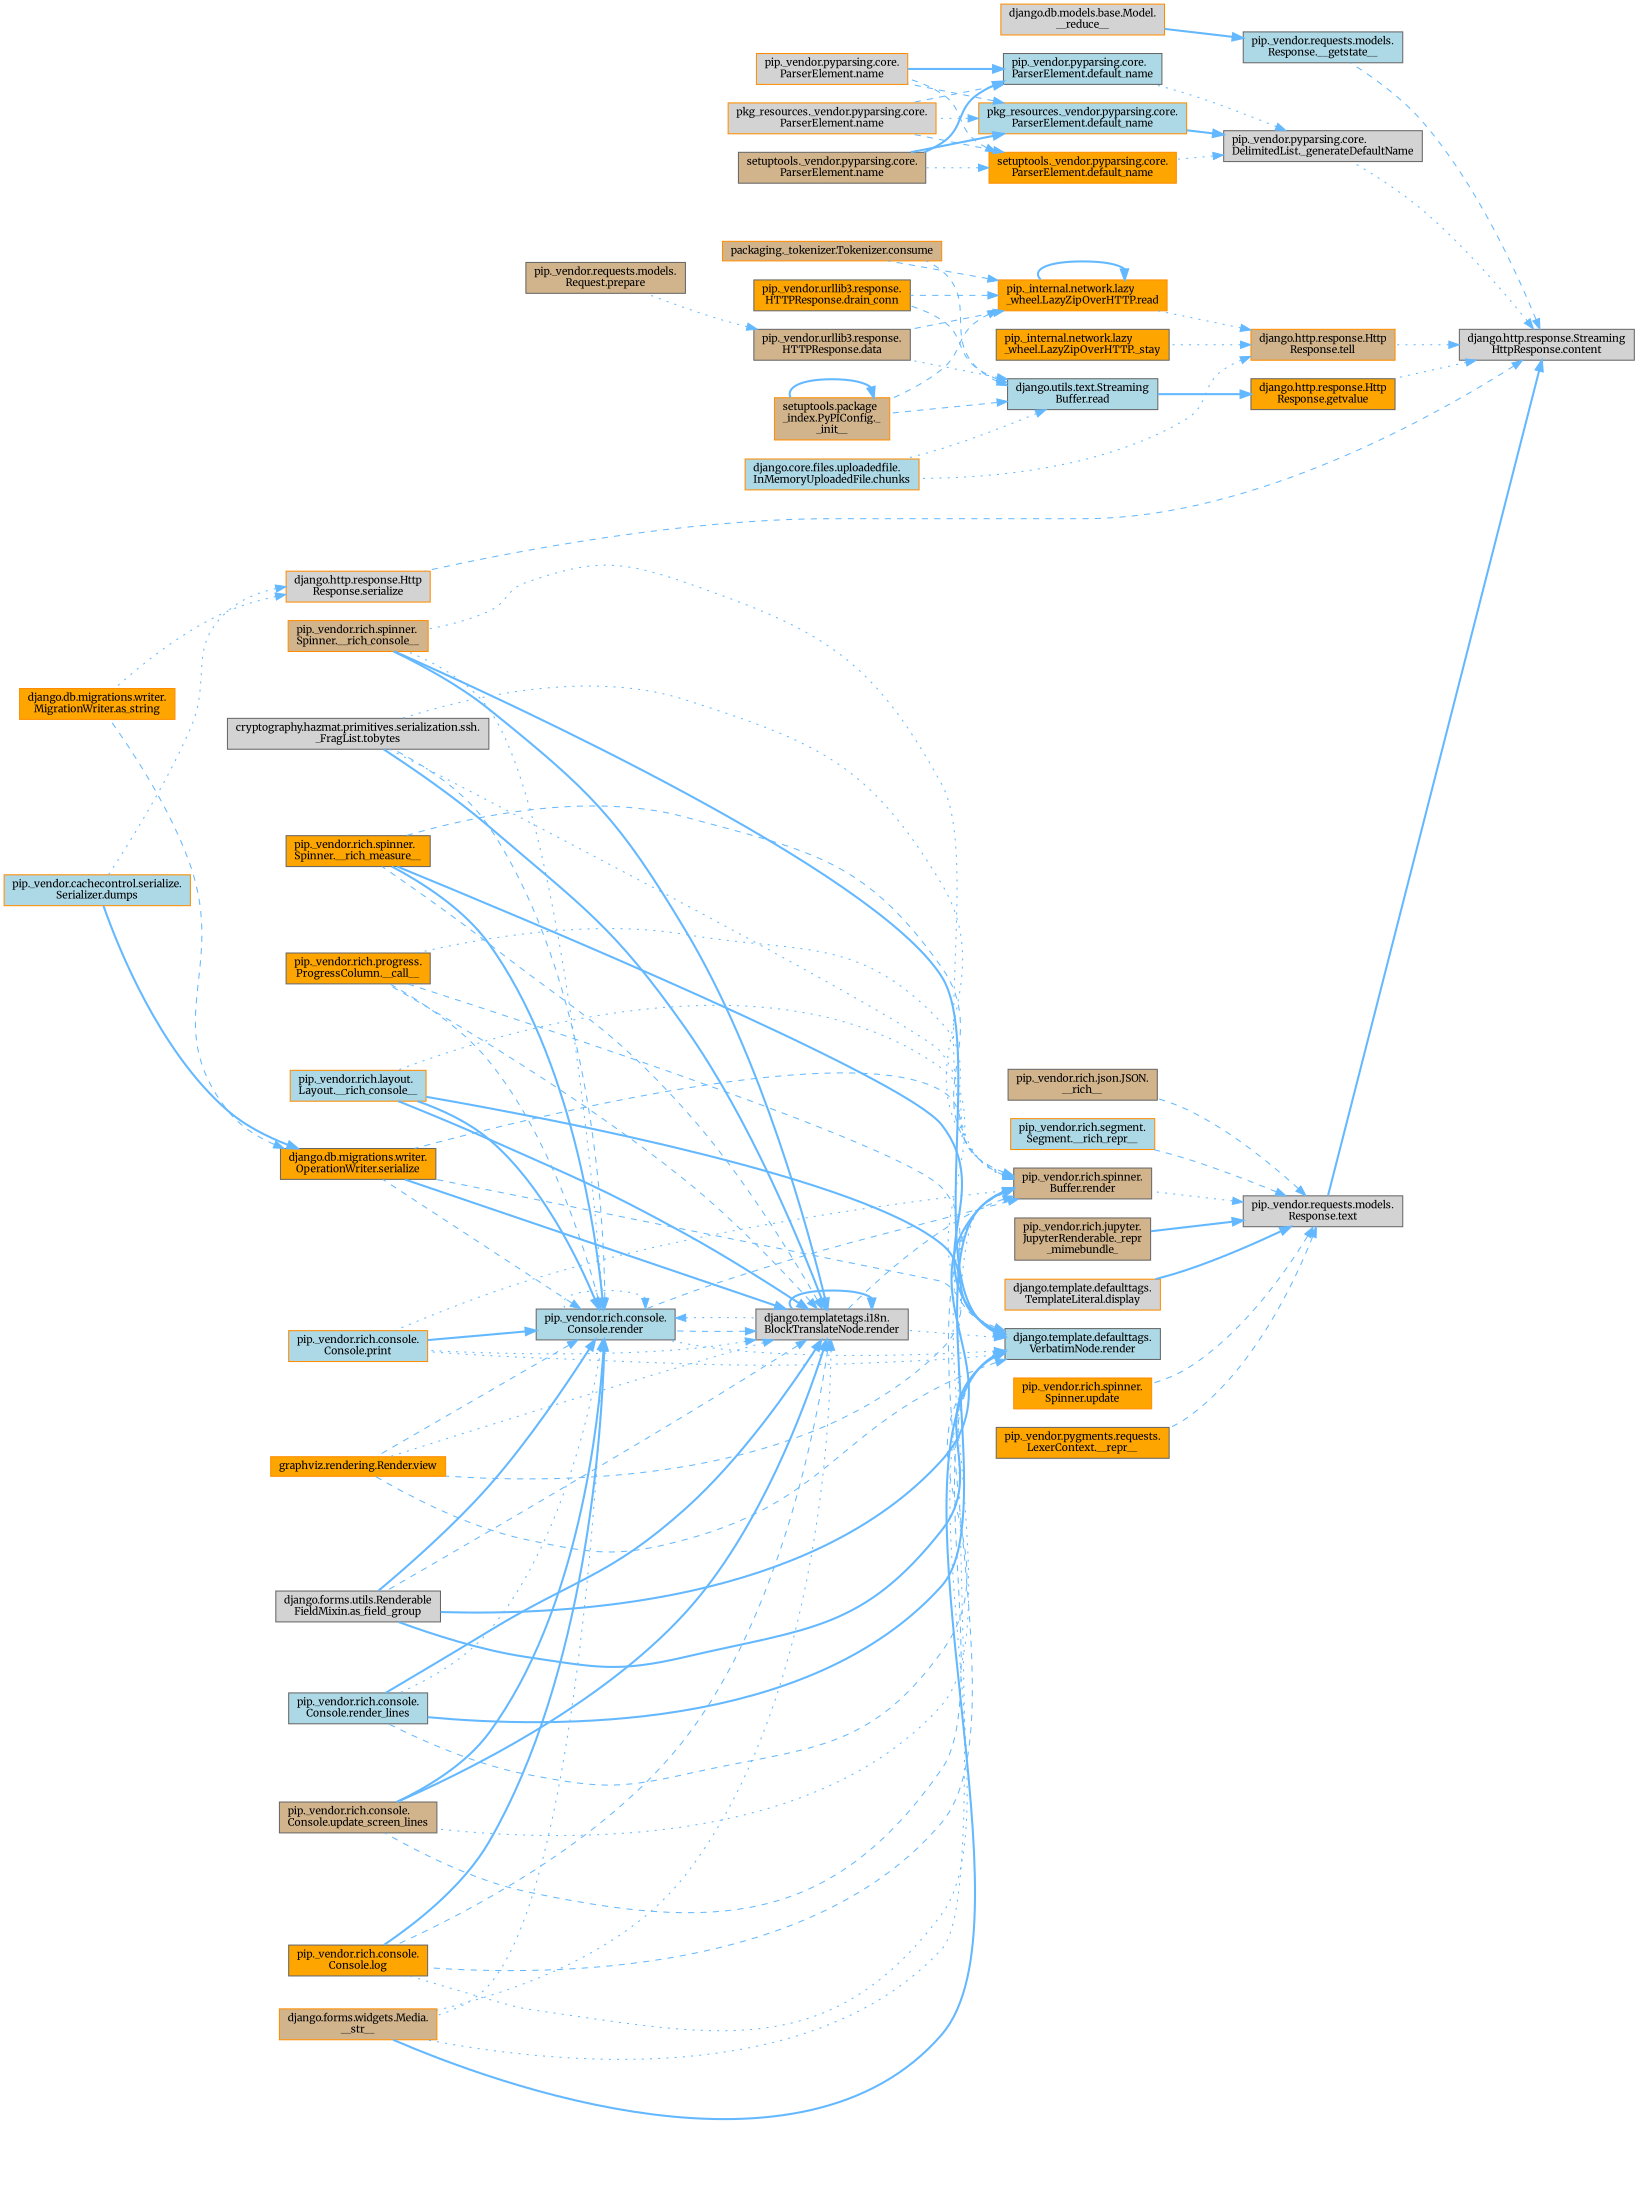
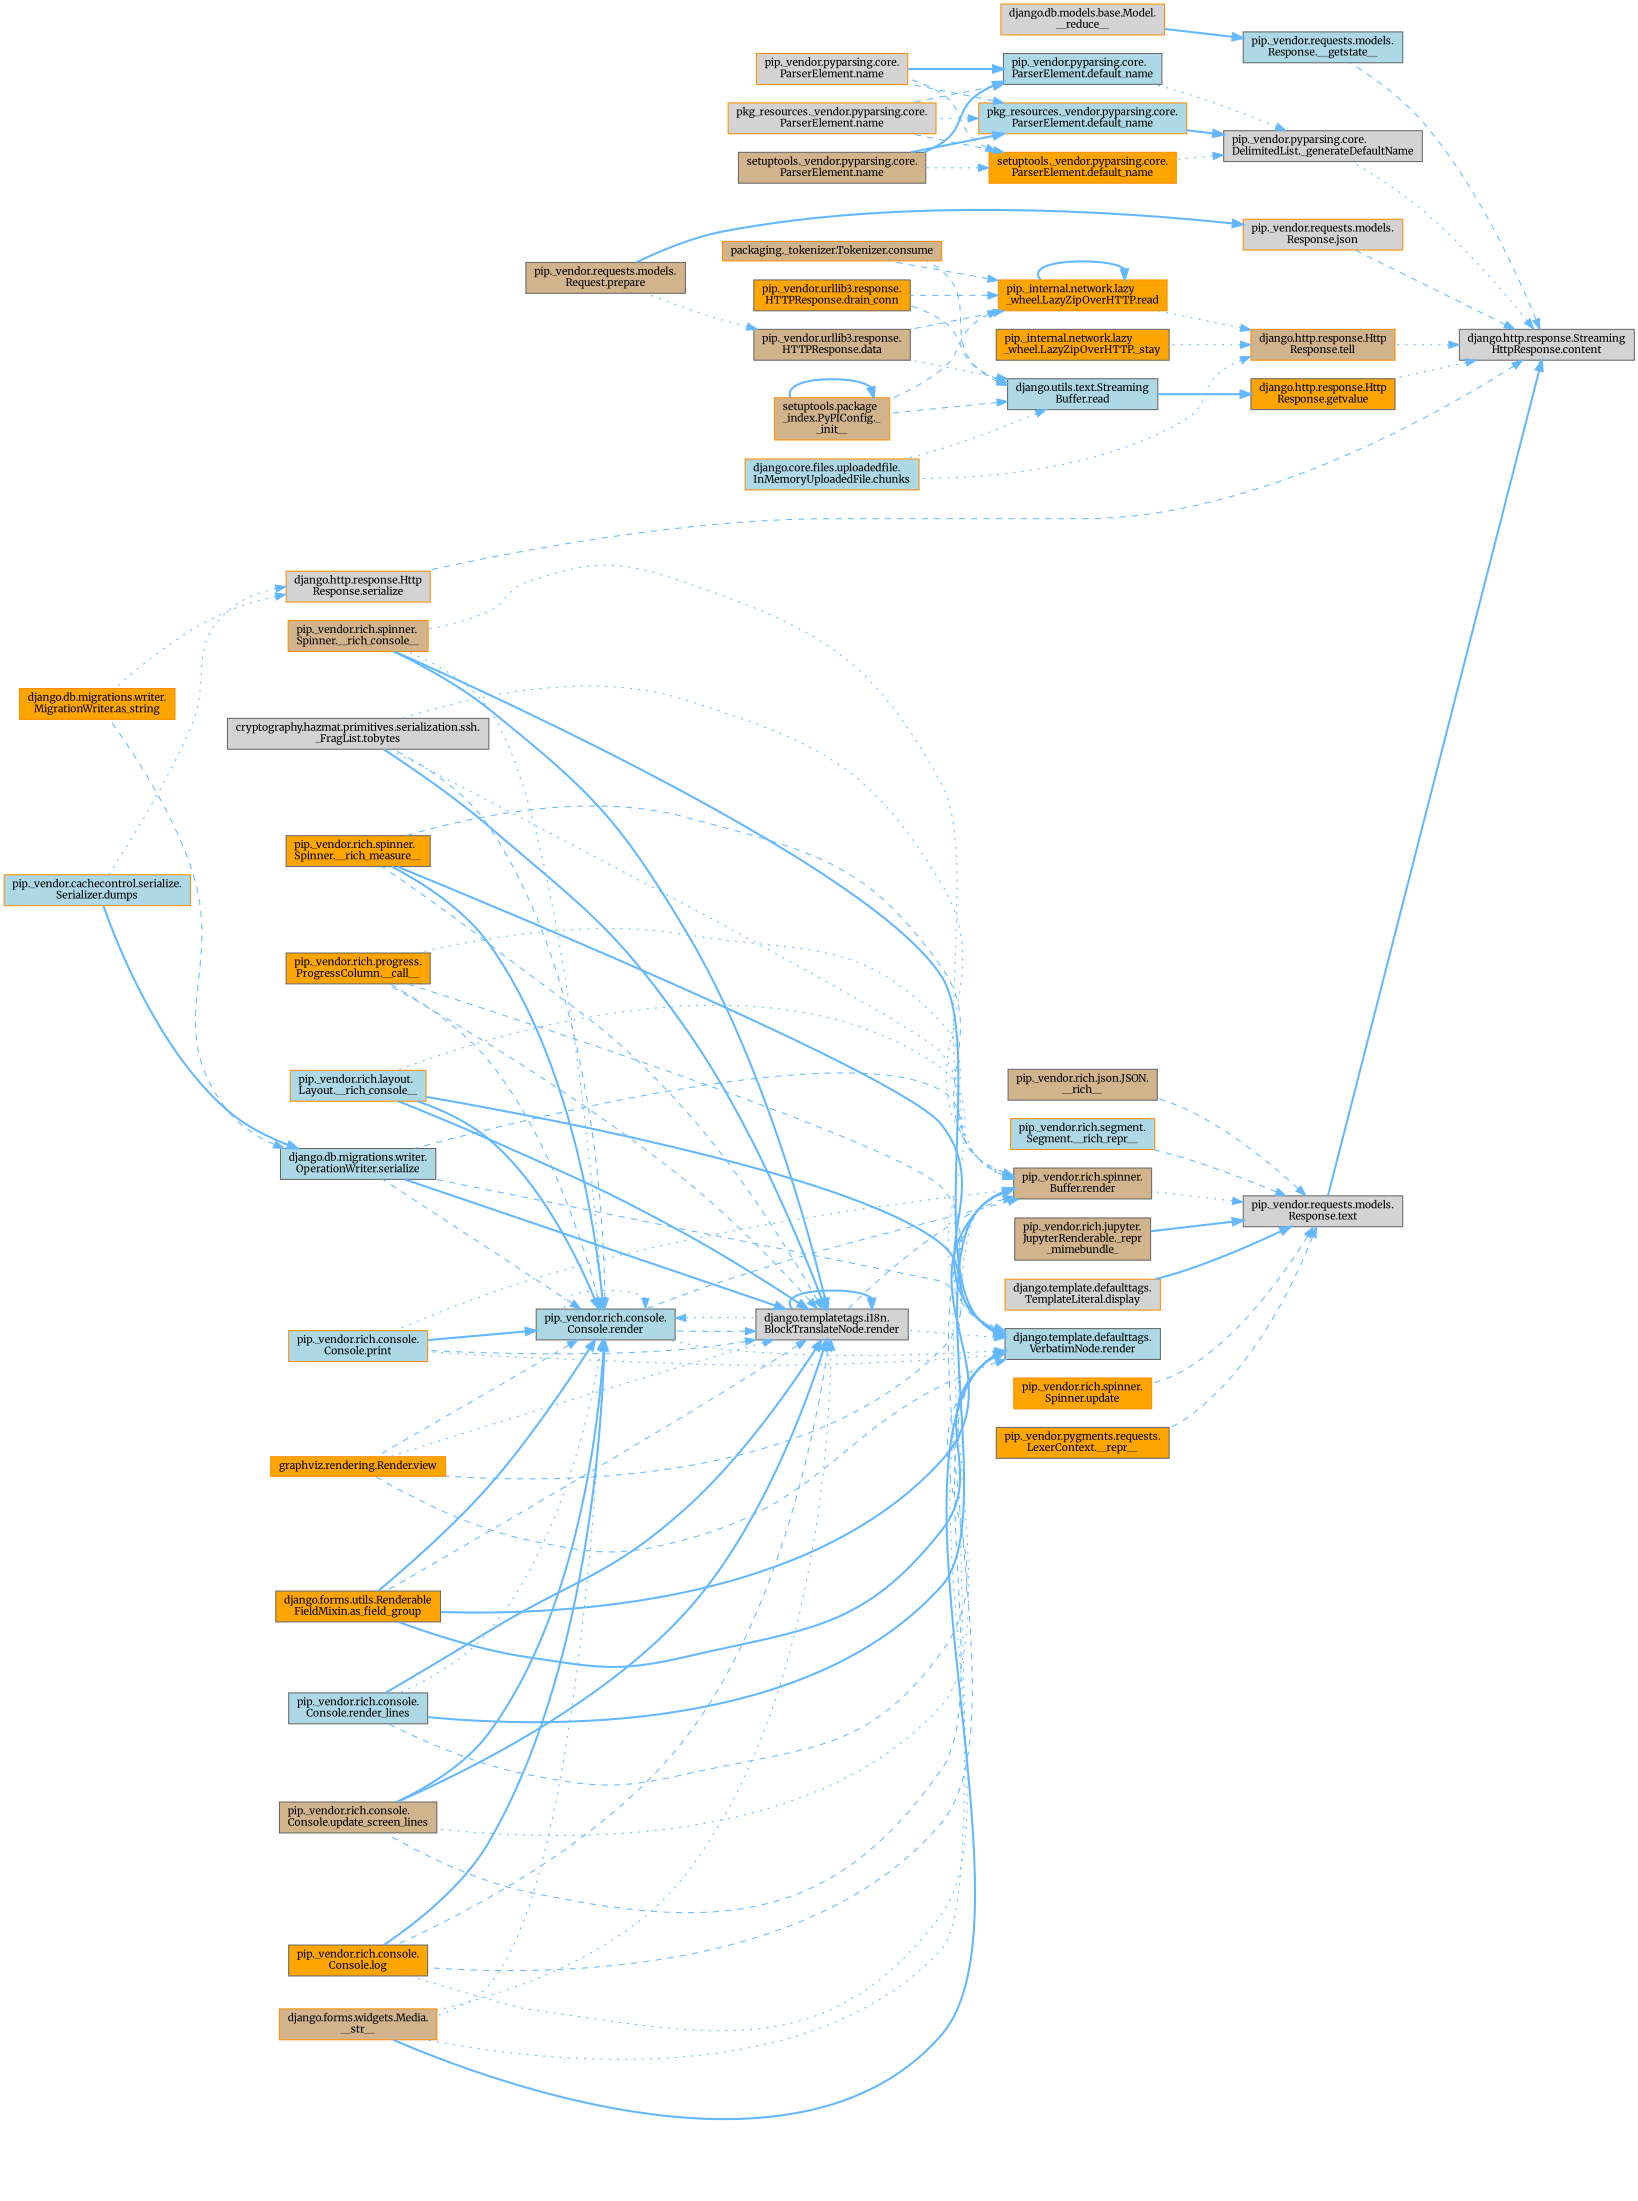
node "pip._vendor.requests.models. Response.json": added
node "django.db.migrations.writer. OperationWriter.serialize": fillcolor orange -> lightblue
edge "pip._vendor.rich.console. Console.print" -> "django.templatetags.i18n. BlockTranslateNode.render": style dotted -> dashed
node "django.forms.utils.Renderable FieldMixin.as_field_group": fillcolor lightgrey -> orange
